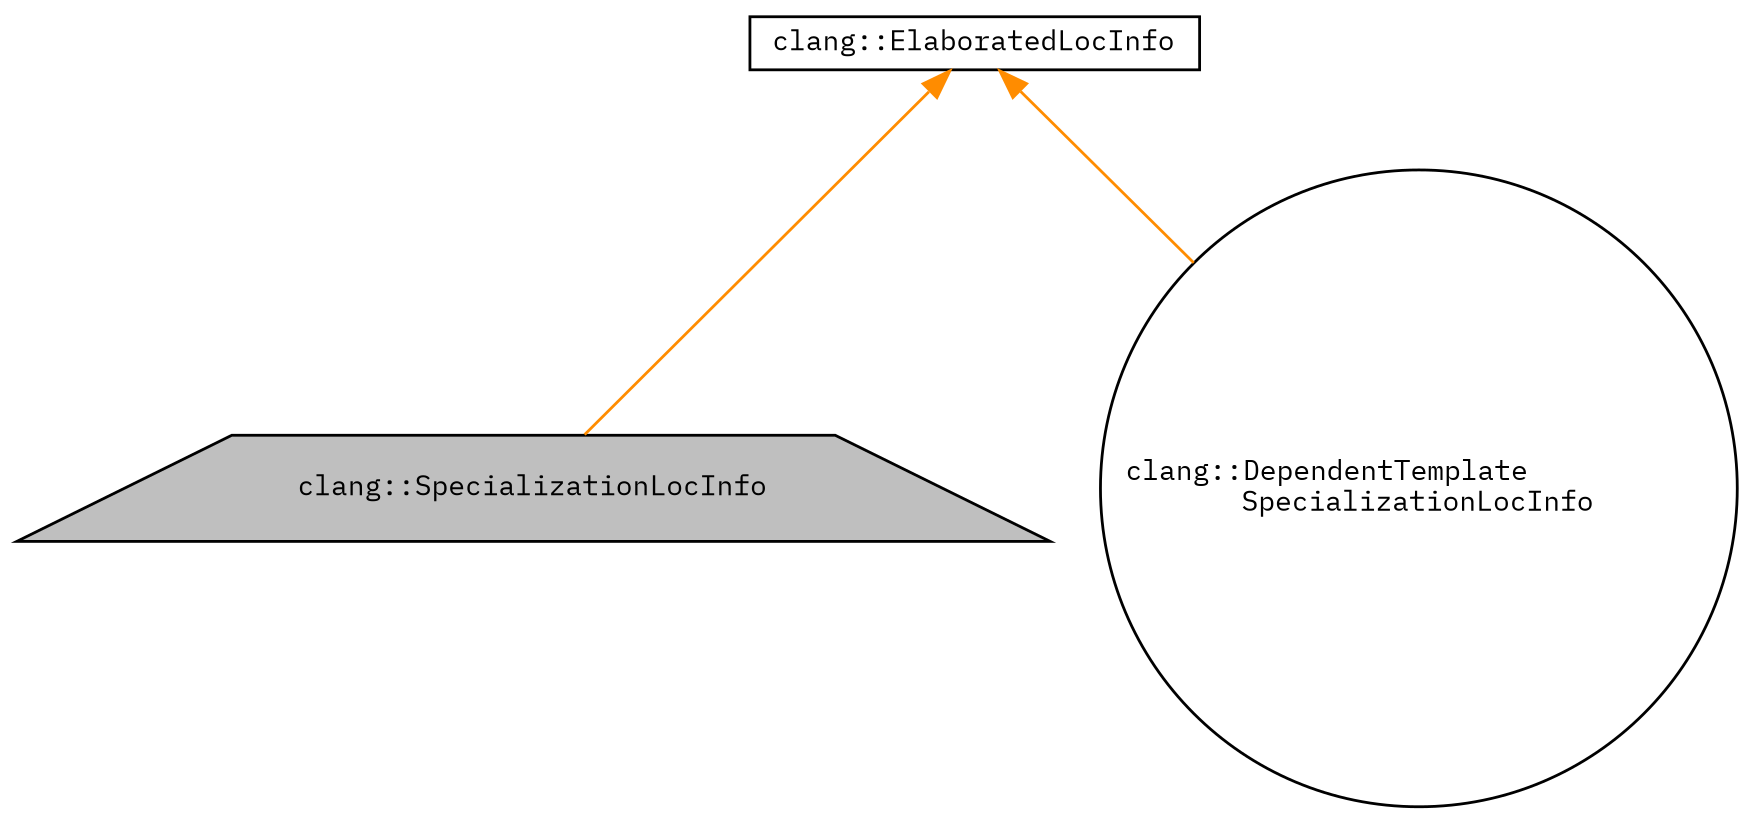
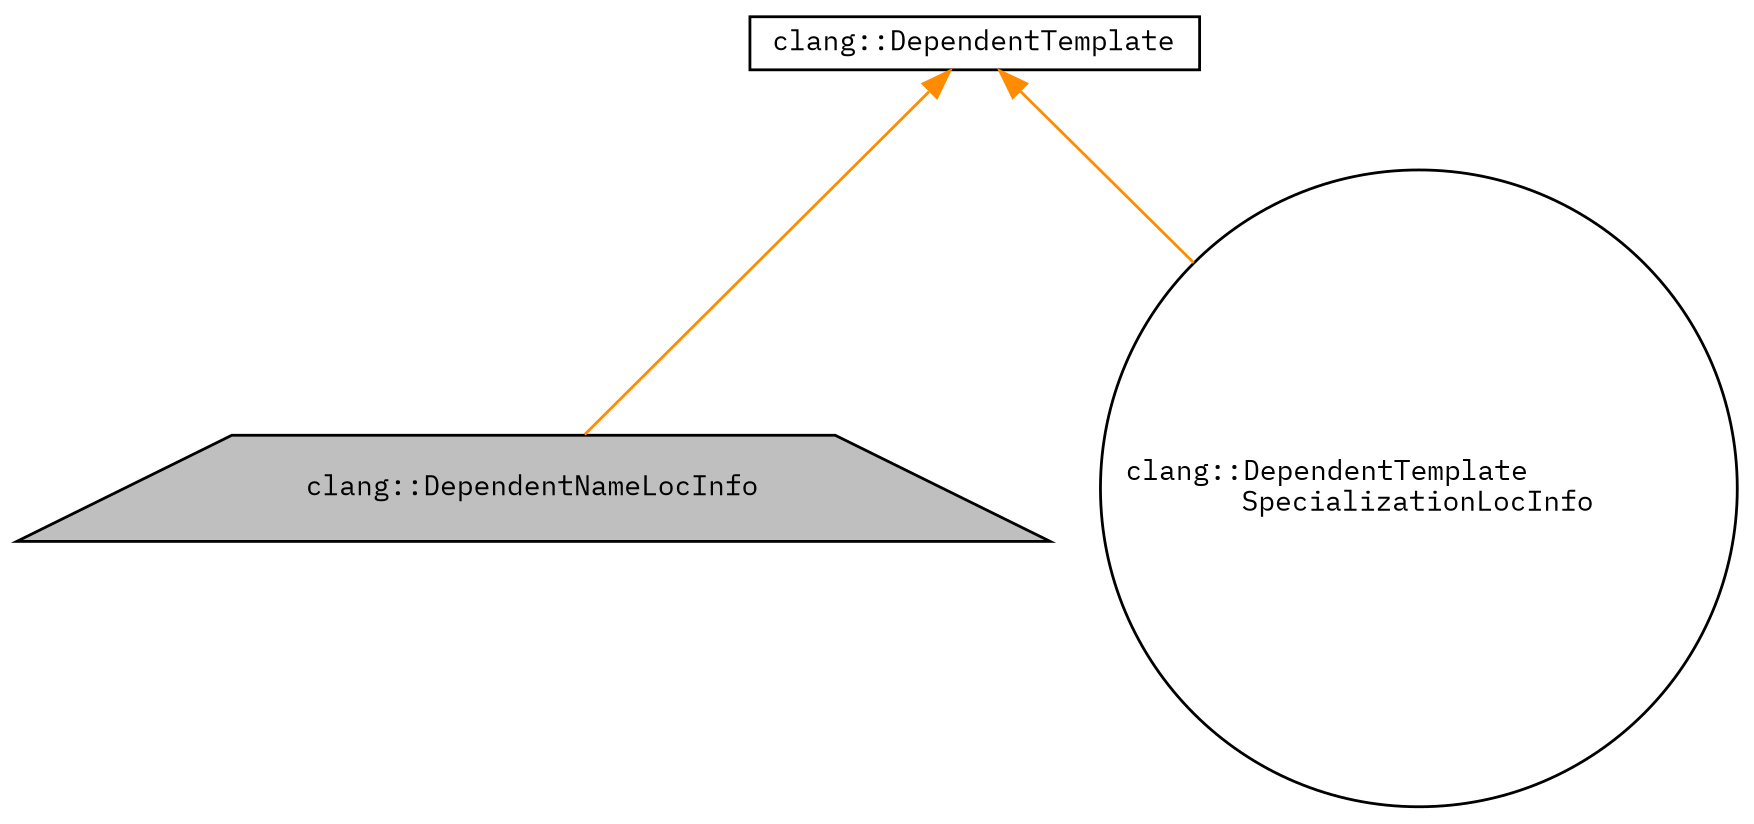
node "clang::ElaboratedLocInfo": label "clang::ElaboratedLocInfo" -> "clang::DependentTemplate"
node "clang::SpecializationLocInfo": label "clang::SpecializationLocInfo" -> "clang::DependentNameLocInfo"
